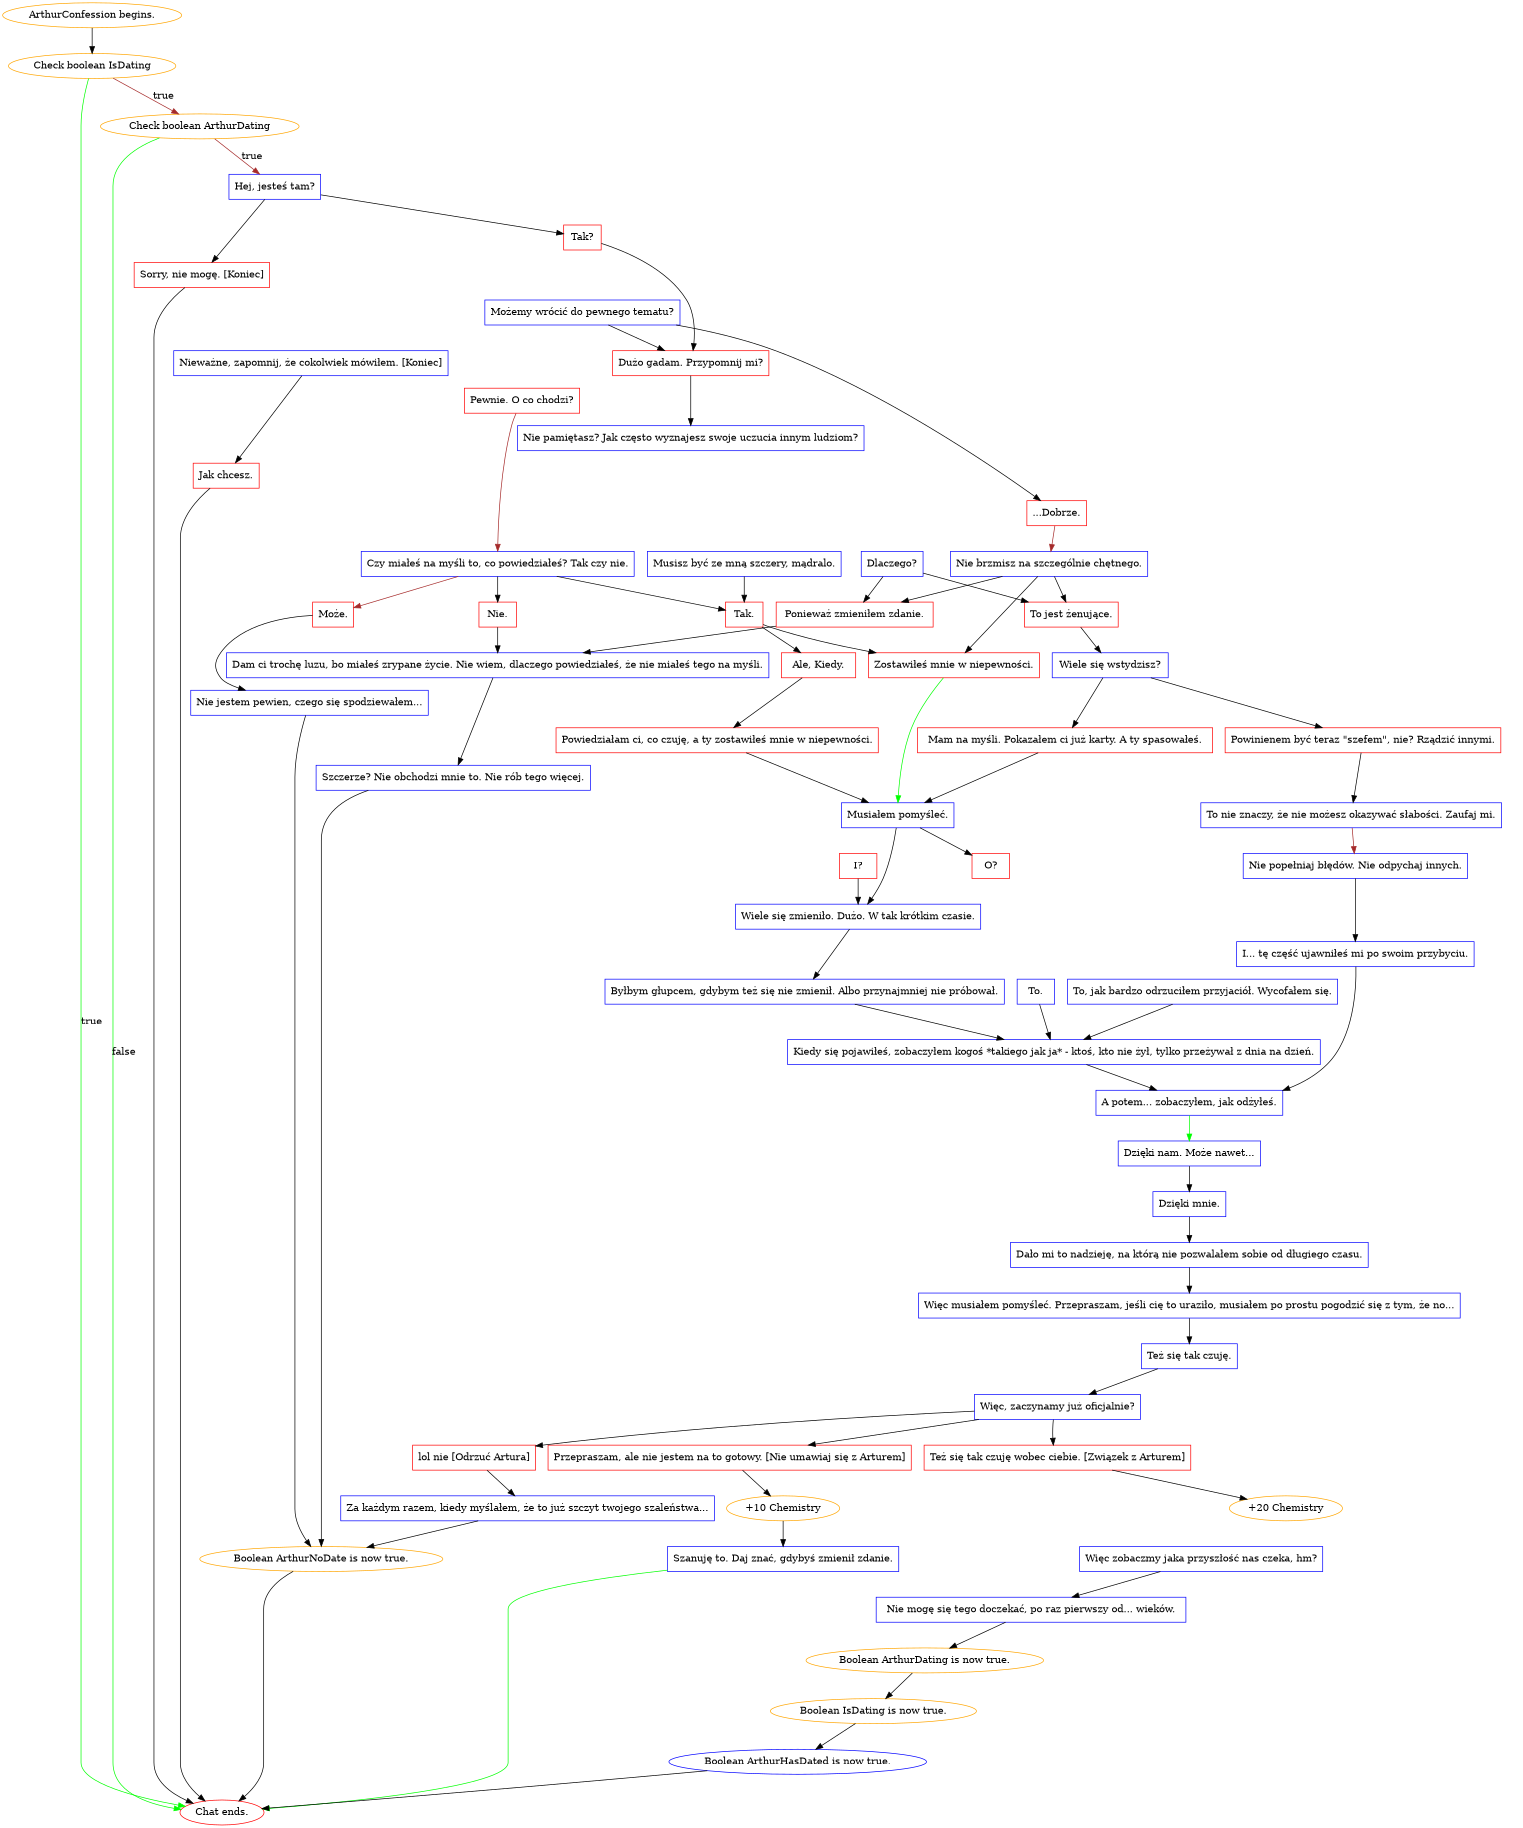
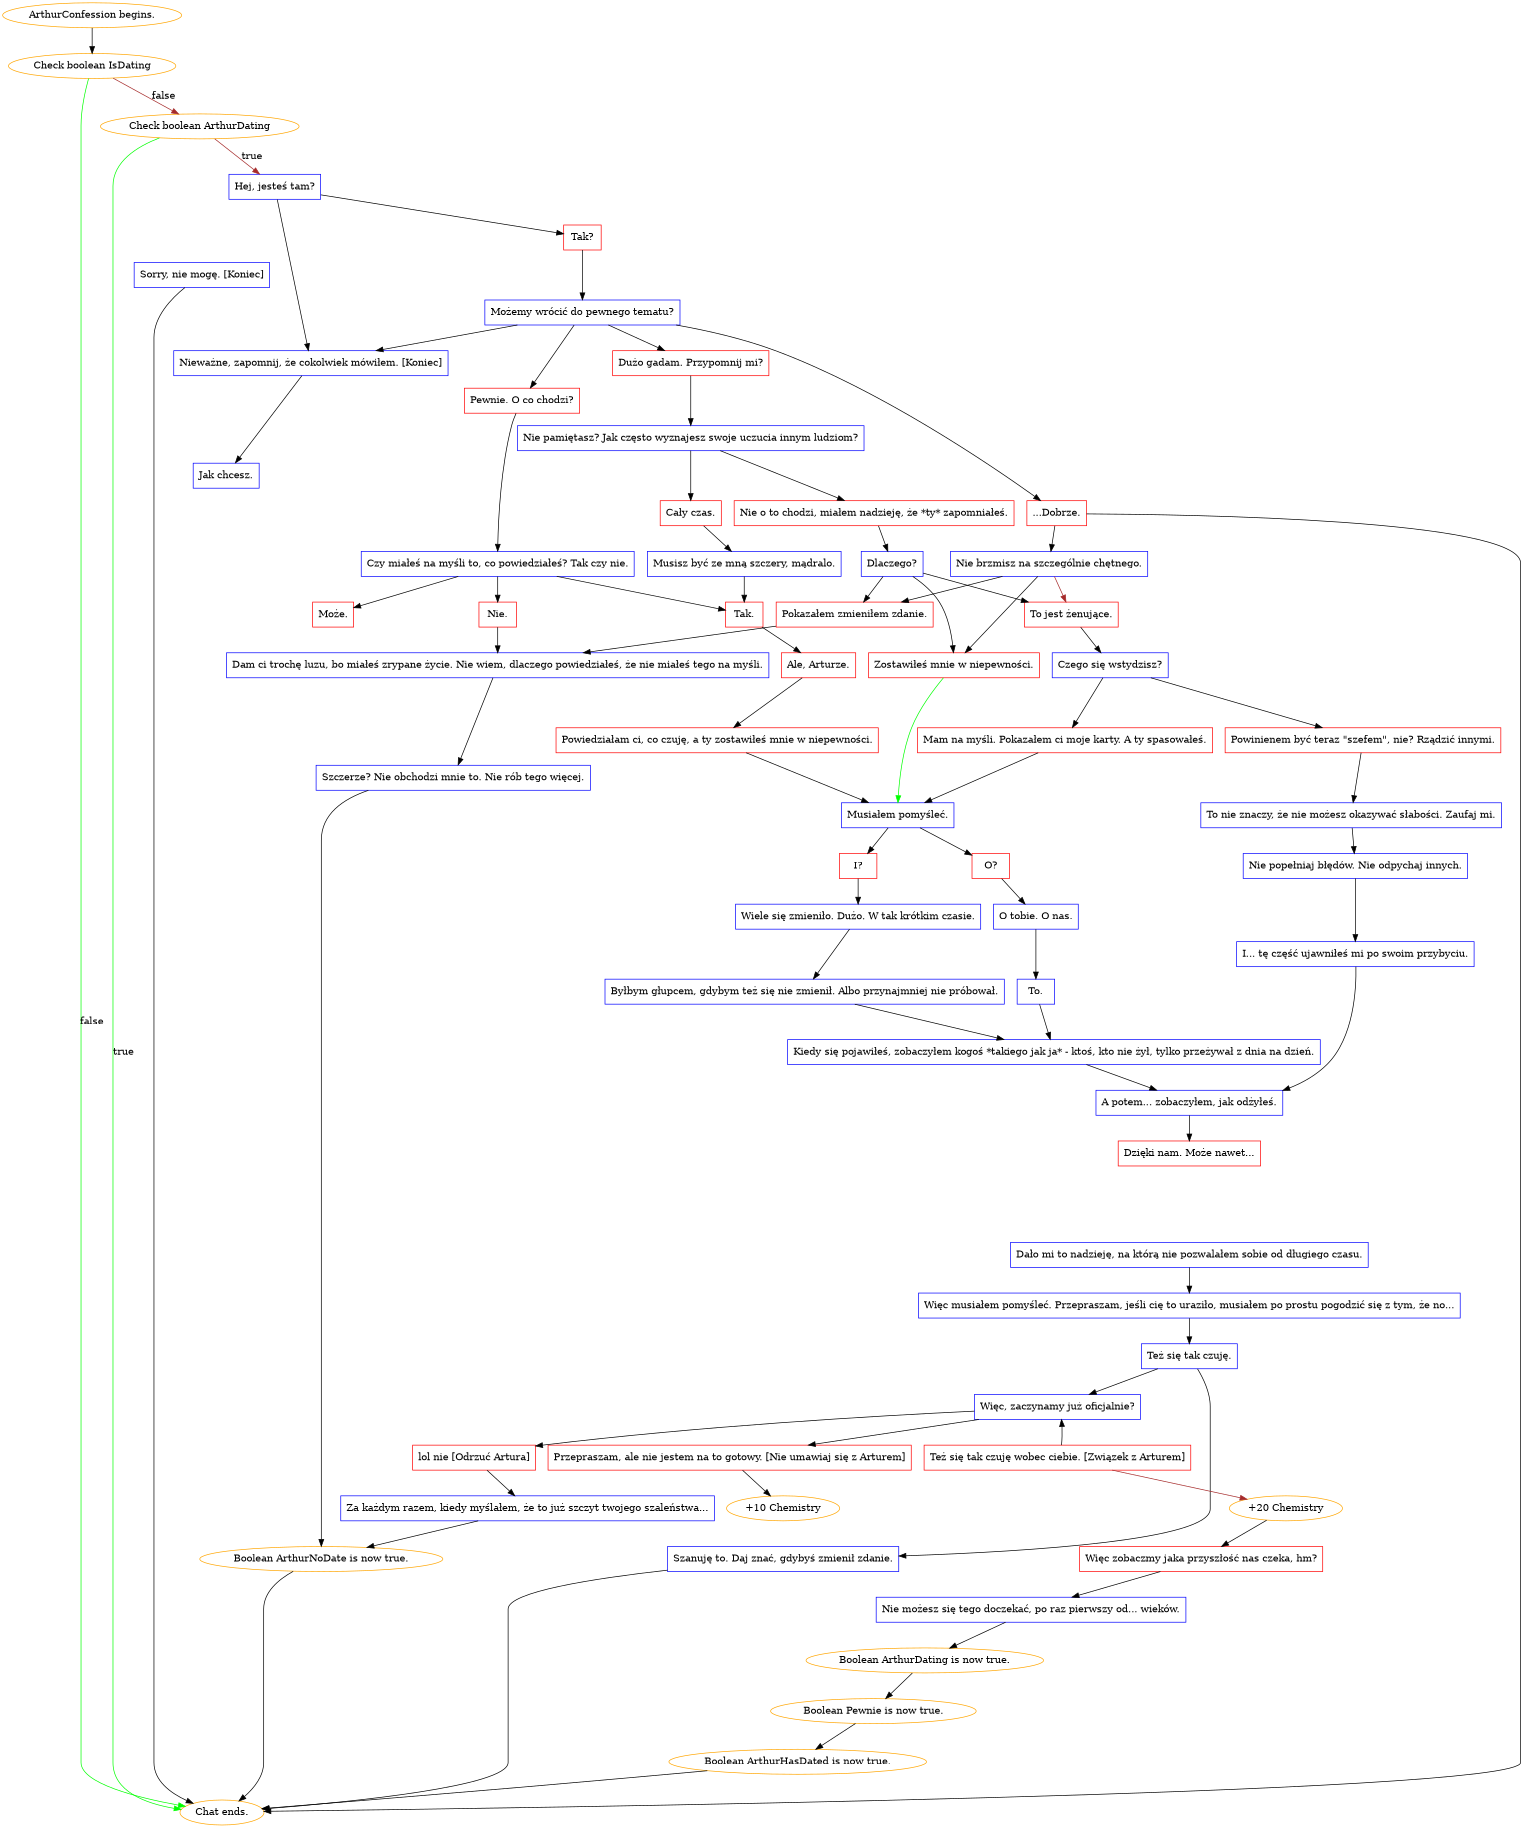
edge "Check boolean IsDating" -> "Check boolean ArthurDating": label "true" -> "false"
edge "Hej, jesteś tam?" -> "Sorry, nie mogę. [Koniec]": now "Hej, jesteś tam?" -> "Nieważne, zapomnij, że cokolwiek mówiłem. [Koniec]"
node "Sorry, nie mogę. [Koniec]": color red -> blue
edge "Tak?" -> "Dużo gadam. Przypomnij mi?": now "Tak?" -> "Możemy wrócić do pewnego tematu?"
edge "Możemy wrócić do pewnego tematu?" -> "Nieważne, zapomnij, że cokolwiek mówiłem. [Koniec]": added
edge "Możemy wrócić do pewnego tematu?" -> "Pewnie. O co chodzi?": added
node "Jak chcesz.": color red -> blue
edge "Pewnie. O co chodzi?" -> "Czy miałeś na myśli to, co powiedziałeś? Tak czy nie.": color brown -> black
node "Cały czas.": added
node "Nie o to chodzi, miałem nadzieję, że *ty* zapomniałeś.": added
edge "...Dobrze." -> "Nie brzmisz na szczególnie chętnego.": color brown -> black
edge "Nie brzmisz na szczególnie chętnego." -> "To jest żenujące.": color black -> brown
edge "Czy miałeś na myśli to, co powiedziałeś? Tak czy nie." -> "Może.": color brown -> black
node "Ponieważ zmieniłem zdanie.": label "Ponieważ zmieniłem zdanie." -> "Pokazałem zmieniłem zdanie."
edge "Tak." -> "Zostawiłeś mnie w niepewności.": now "Dlaczego?" -> "Zostawiłeś mnie w niepewności."
node "Ale, Kiedy.": label "Ale, Kiedy." -> "Ale, Arturze."
node "Wiele się wstydzisz?": label "Wiele się wstydzisz?" -> "Czego się wstydzisz?"
node "Nie jestem pewien, czego się spodziewałem...": removed
node "Mam na myśli. Pokazałem ci już karty. A ty spasowałeś.": label "Mam na myśli. Pokazałem ci już karty. A ty spasowałeś." -> "Mam na myśli. Pokazałem ci moje karty. A ty spasowałeś."
edge "To nie znaczy, że nie możesz okazywać słabości. Zaufaj mi." -> "Nie popełniaj błędów. Nie odpychaj innych.": color brown -> black
edge "Musiałem pomyśleć." -> "Wiele się zmieniło. Dużo. W tak krótkim czasie.": now "Musiałem pomyśleć." -> "I?"
node "O tobie. O nas.": added
node "To, jak bardzo odrzuciłem przyjaciół. Wycofałem się.": removed
edge "Check boolean IsDating" -> "Chat ends.": label "true" -> "false"
edge "Check boolean ArthurDating" -> "Chat ends.": label "false" -> "true"
edge "A potem... zobaczyłem, jak odżyłeś." -> "Dzięki nam. Może nawet...": color green -> black
edge "Jak chcesz." -> "Chat ends.": now "...Dobrze." -> "Chat ends."
node "Dzięki nam. Może nawet...": color blue -> red
node "Dzięki mnie.": removed
edge "Więc, zaczynamy już oficjalnie?" -> "Też się tak czuję wobec ciebie. [Związek z Arturem]": reversed
edge "Też się tak czuję wobec ciebie. [Związek z Arturem]" -> "+20 Chemistry": color black -> brown
edge "+10 Chemistry" -> "Szanuję to. Daj znać, gdybyś zmienił zdanie.": now "Też się tak czuję." -> "Szanuję to. Daj znać, gdybyś zmienił zdanie."
edge "+20 Chemistry" -> "Więc zobaczmy jaka przyszłość nas czeka, hm?": added
node "Więc zobaczmy jaka przyszłość nas czeka, hm?": color blue -> red
node "Nie mogę się tego doczekać, po raz pierwszy od... wieków.": label "Nie mogę się tego doczekać, po raz pierwszy od... wieków." -> "Nie możesz się tego doczekać, po raz pierwszy od... wieków."
node "Boolean IsDating is now true.": label "Boolean IsDating is now true." -> "Boolean Pewnie is now true."
edge "Szanuję to. Daj znać, gdybyś zmienił zdanie." -> "Chat ends.": color green -> black
node "Boolean ArthurHasDated is now true.": color blue -> orange
node "Chat ends.": color red -> orange
